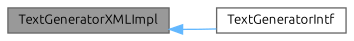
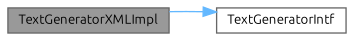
edge "TextGeneratorIntf" -> "TextGeneratorXMLImpl": reversed
